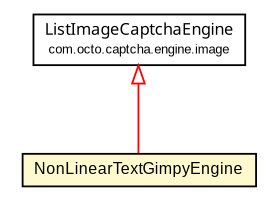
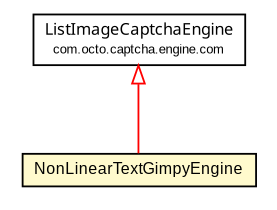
node "ListImageCaptchaEngine": text "com.octo.captcha.engine.image" -> "com.octo.captcha.engine.com"
